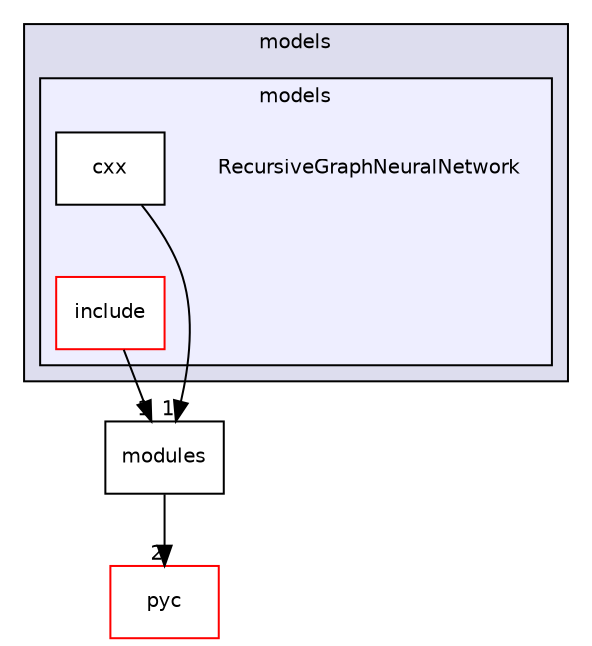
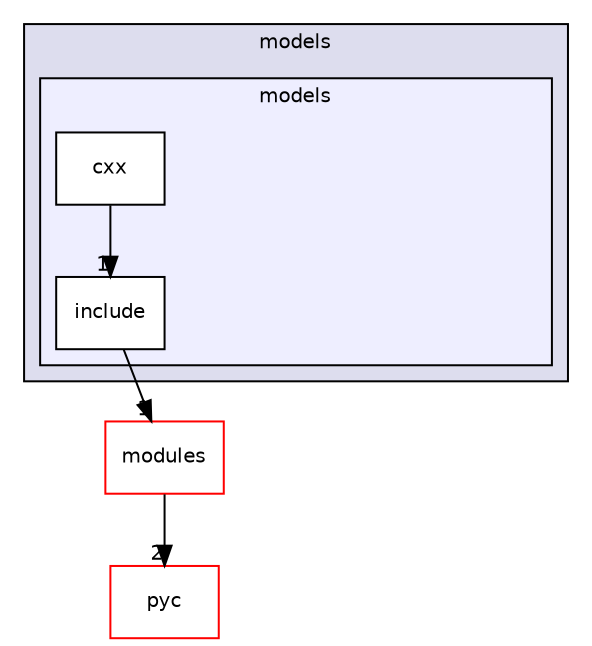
node "RecursiveGraphNeuralNetwork": removed
edge "cxx" -> "modules": now "cxx" -> "include"
node "include": color red -> black
node "modules": color black -> red
